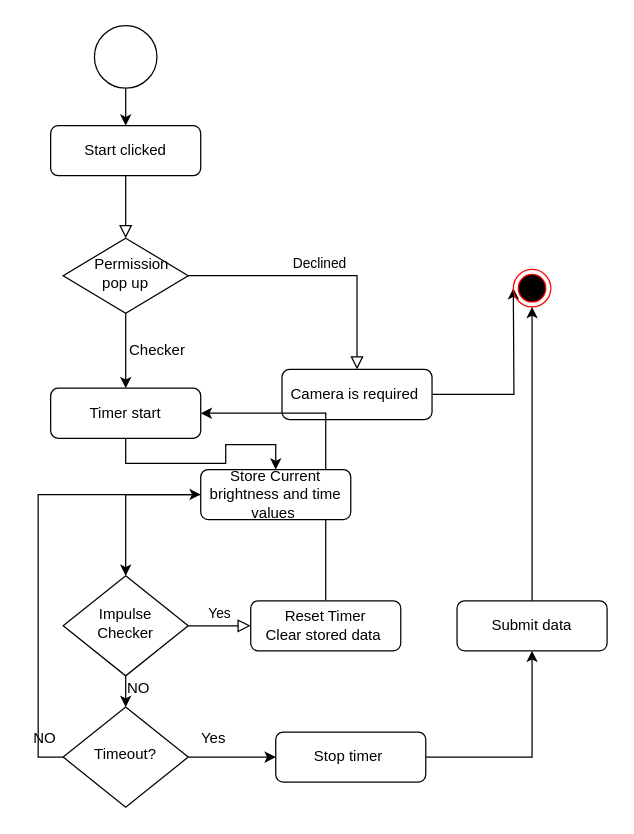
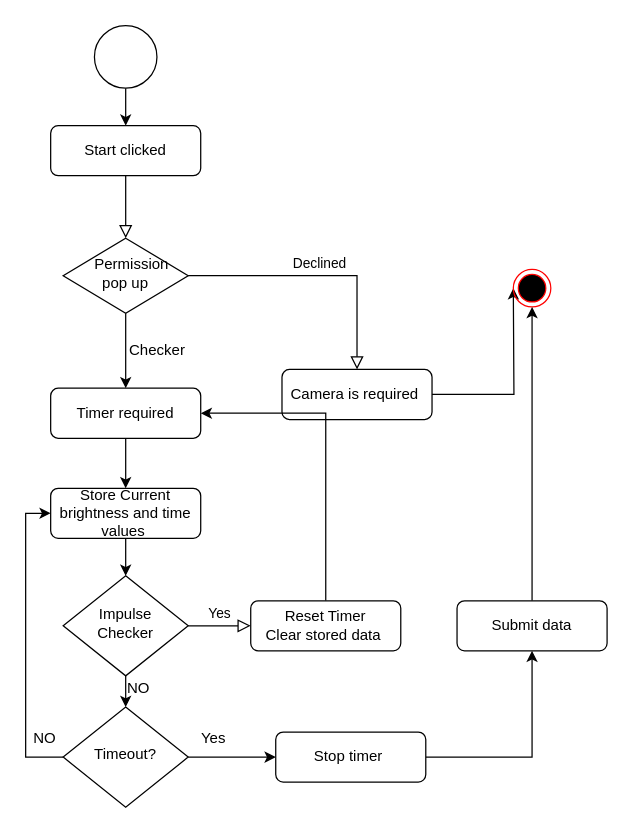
node "Timer start": label "Timer start" -> "Timer required"
node "Store Current brightness and time values": moved (276, 494) -> (126, 513)
